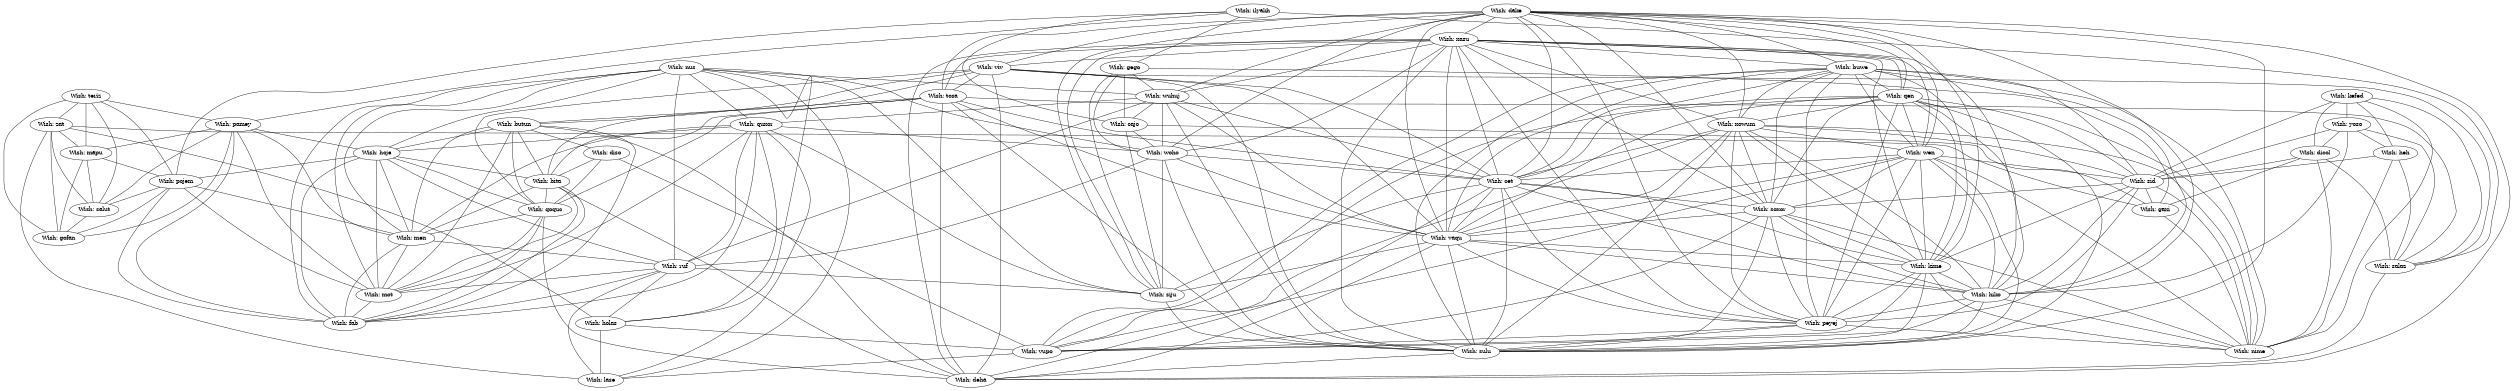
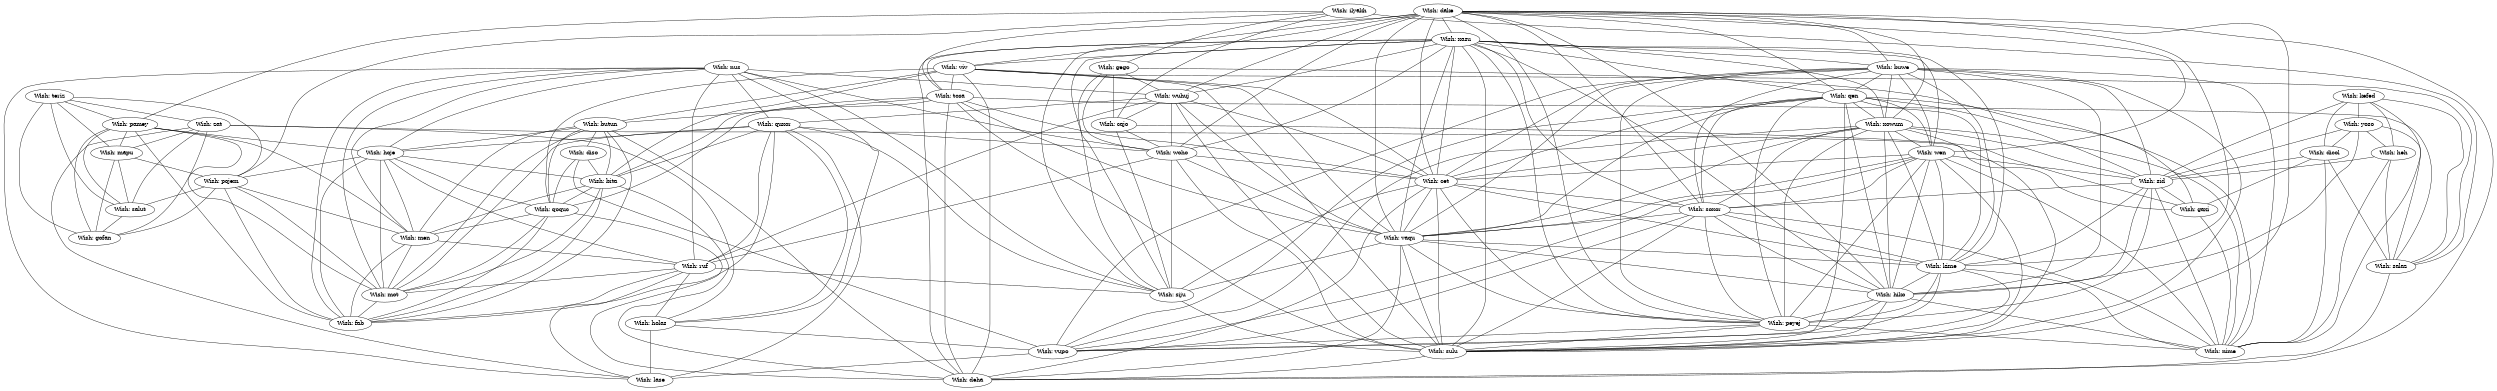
edge "Wish: quxor" -- "Wish: men": now "Wish: quxor" -- "Wish: bita"
edge "Wish: cet" -- "Wish: hiko": removed
